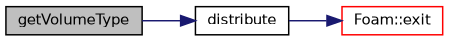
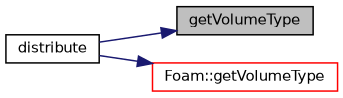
edge "getVolumeType" -> "distribute": reversed
node "Foam::exit": label "Foam::exit" -> "Foam::getVolumeType"
